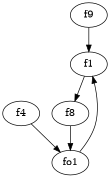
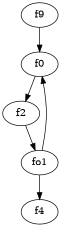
node "f1": label "f1" -> "f0"
node "f8": label "f8" -> "f2"
edge "f4" -> "fo1": reversed
